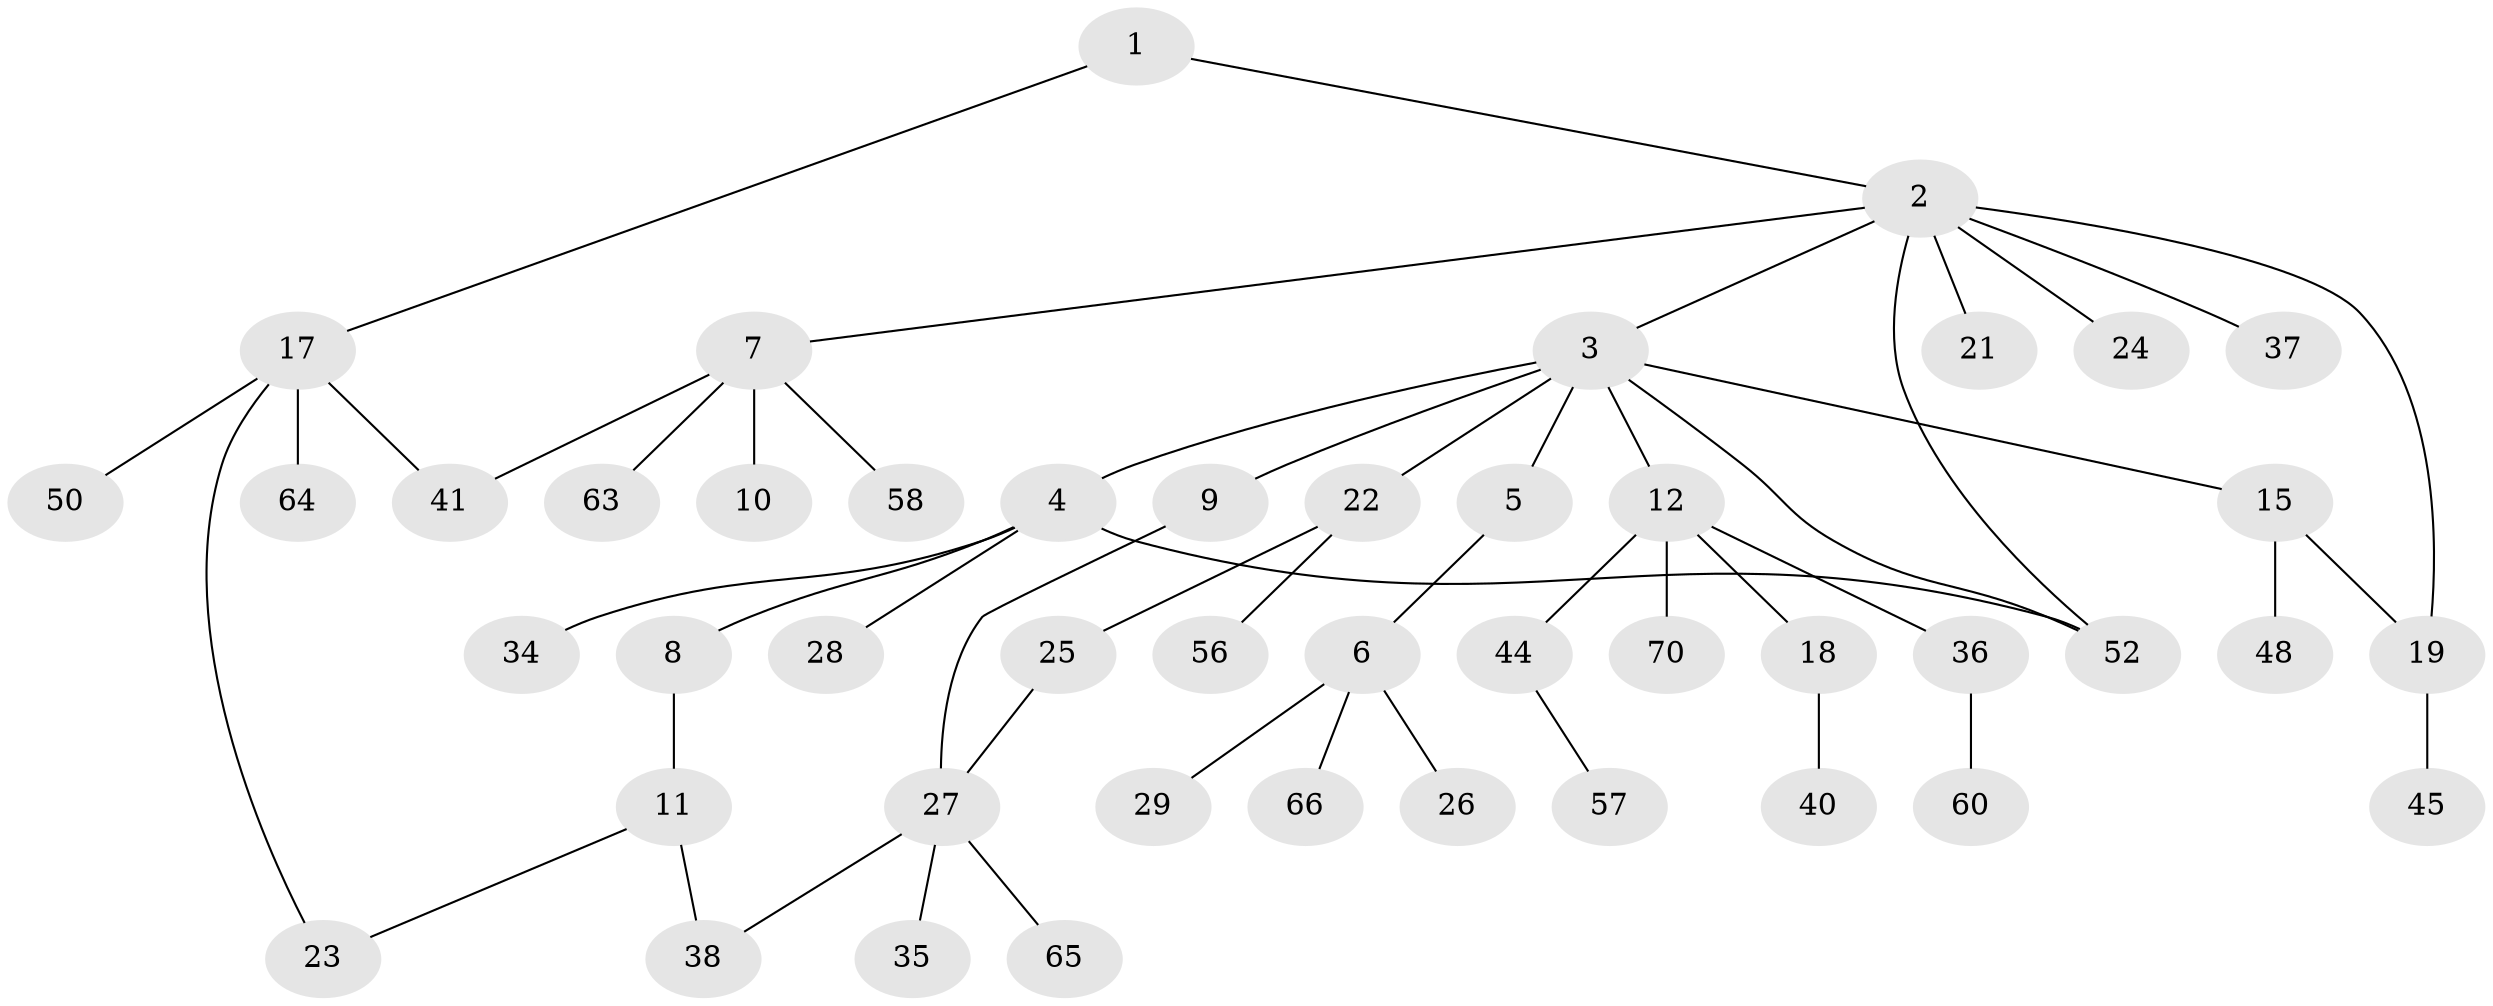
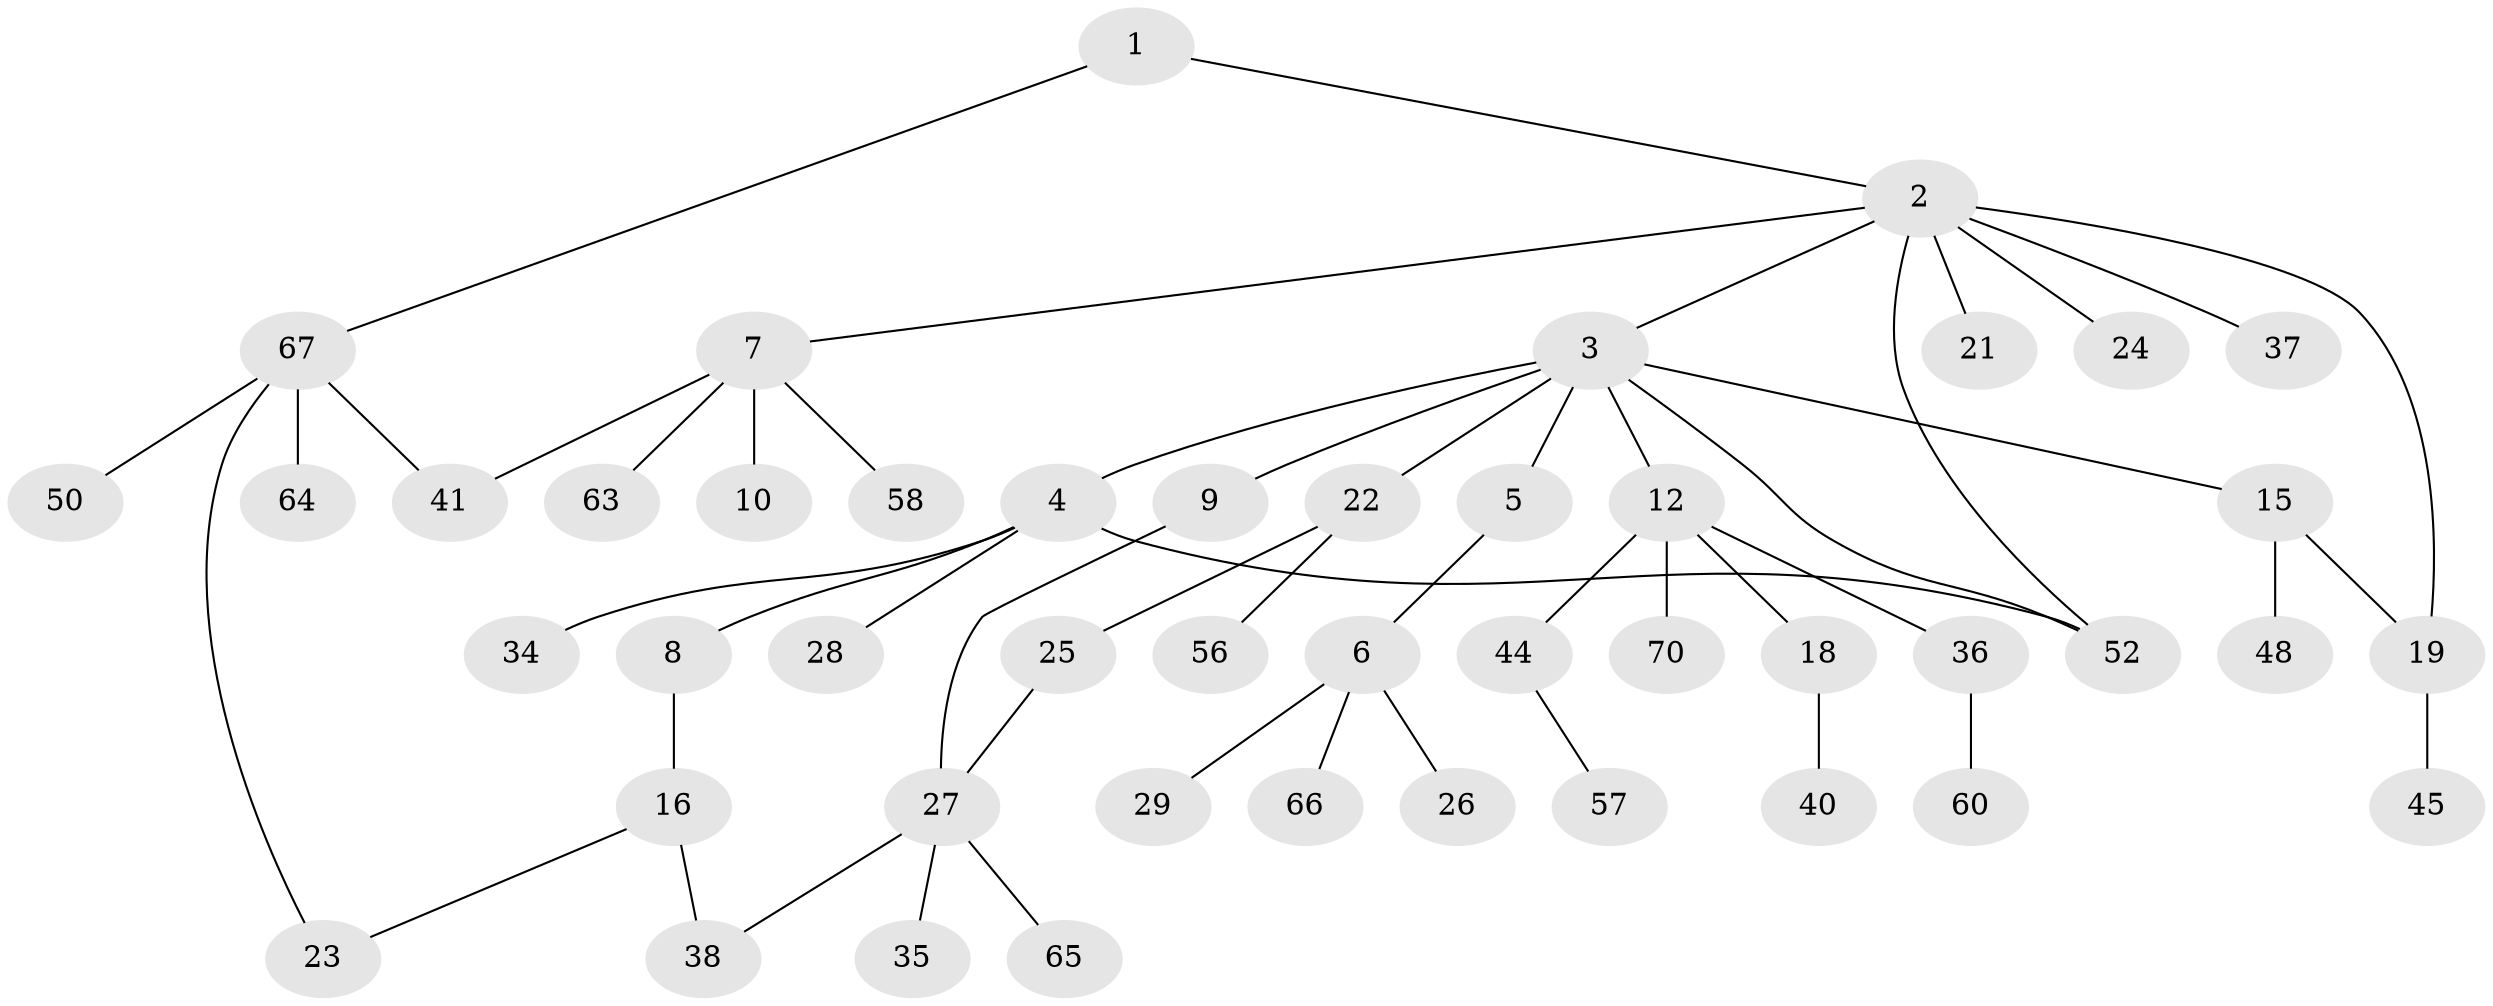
node "17": label "17" -> "67"
node "11": label "11" -> "16"
